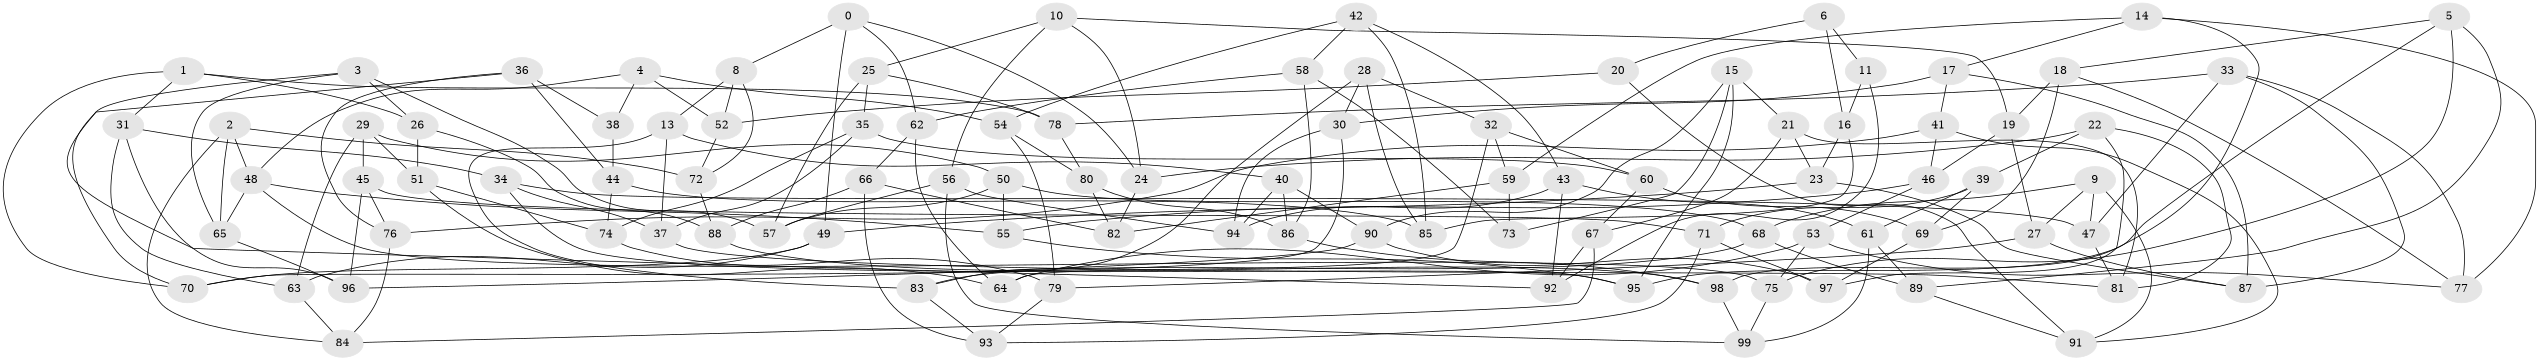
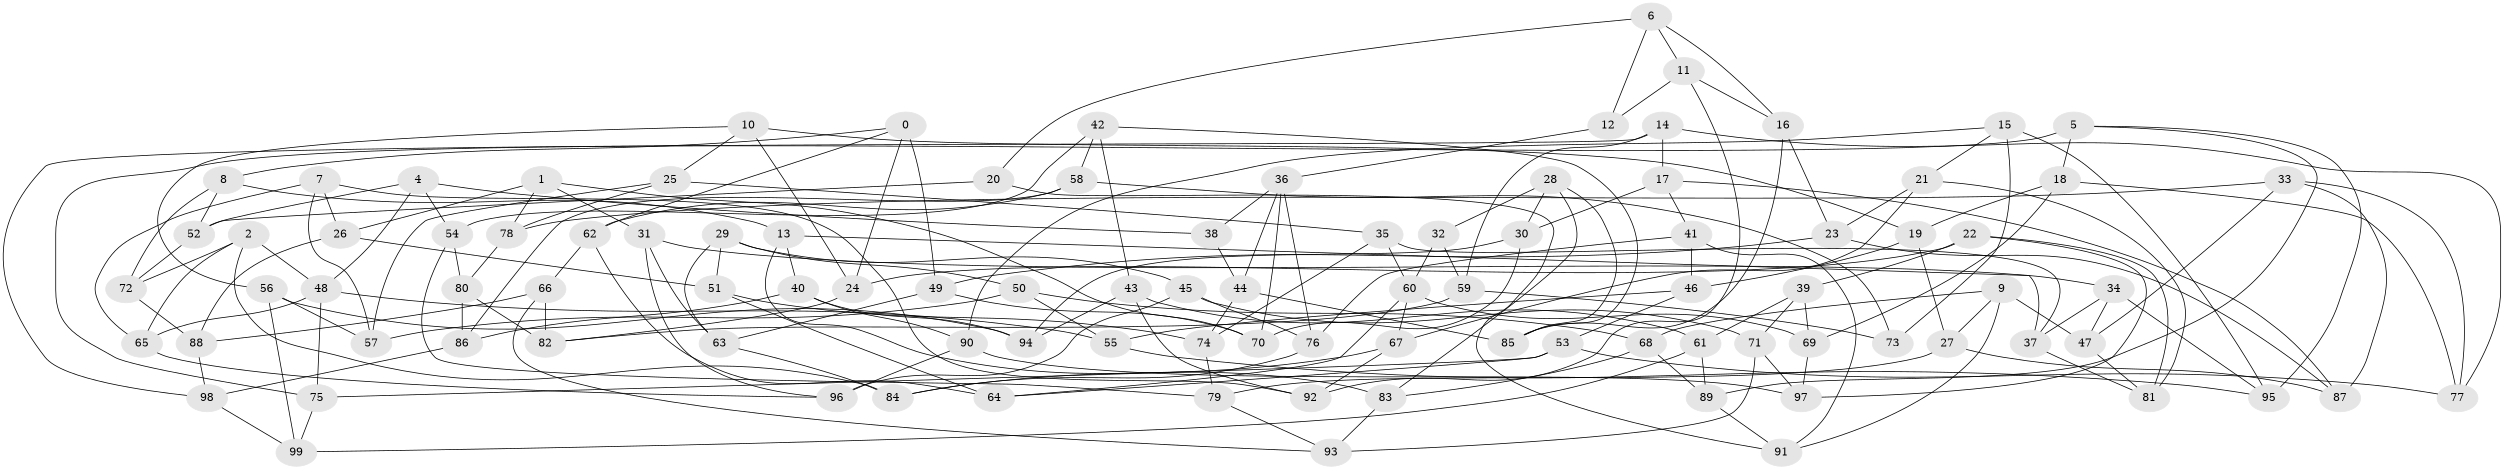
node "3": label "3" -> "7"
node "12": added
edge "32" -- "64": now "60" -- "64"
